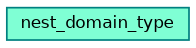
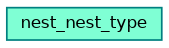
node "nest_domain_type": label "nest_domain_type" -> "nest_nest_type"
